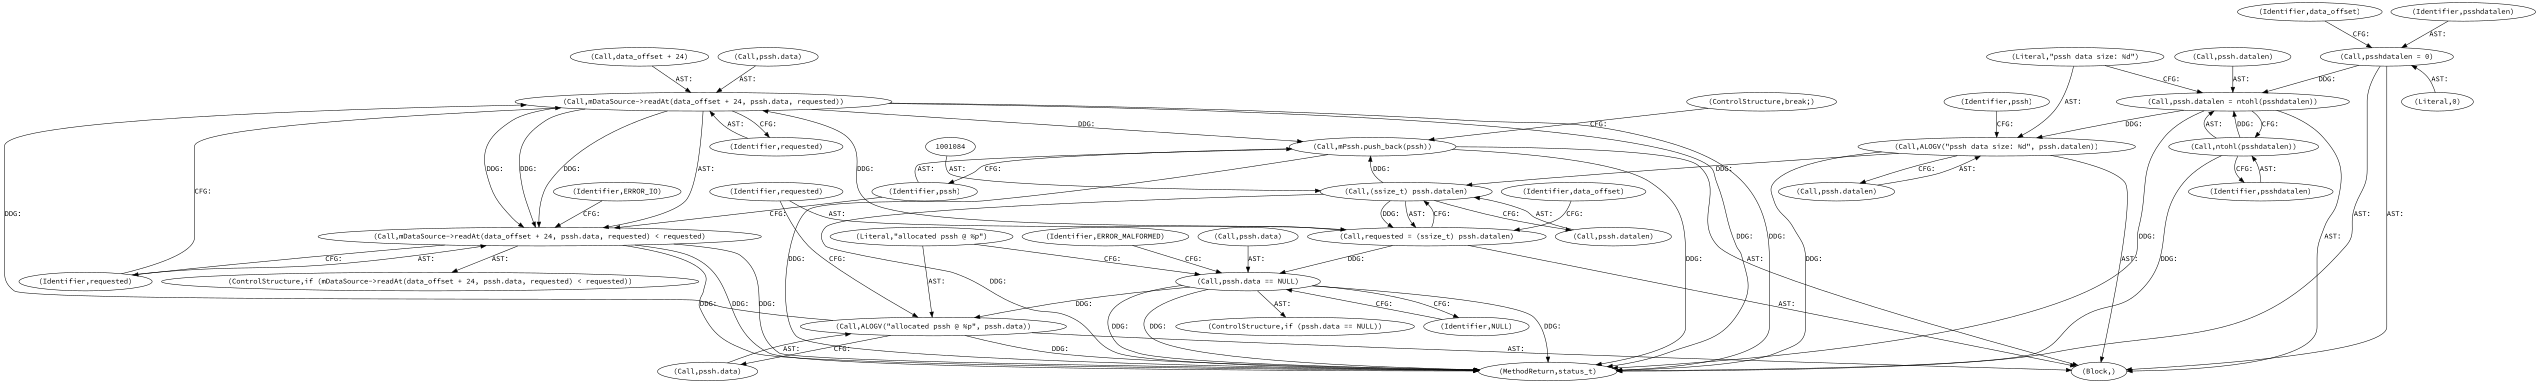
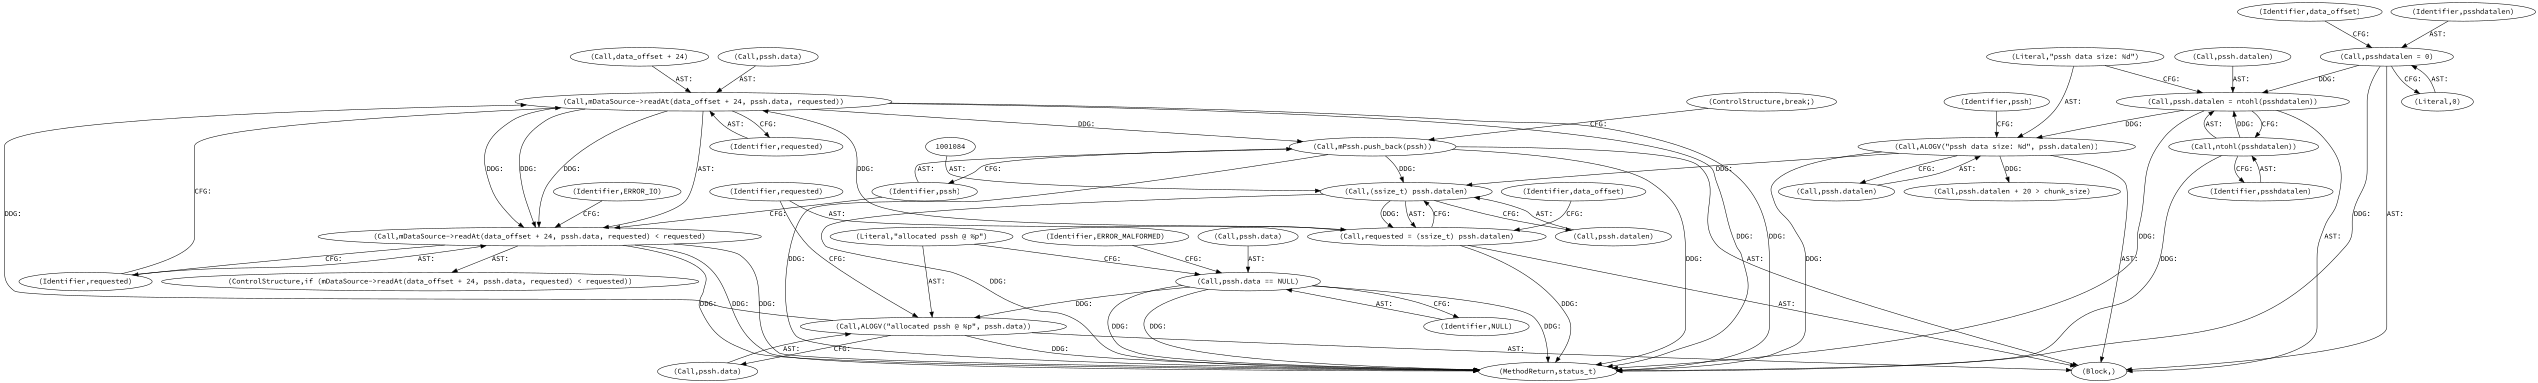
edge "(Call,psshdatalen = 0)" -> "(Literal,0)": added, label "CFG:"
edge "(Call,(ssize_t) pssh.datalen)" -> "(Call,mPssh.push_back(pssh))": reversed
node "(Call,pssh.datalen + 20 > chunk_size)": added
edge "(Call,psshdatalen = 0)" -> "(MethodReturn,status_t)": label "AST: " -> "DDG: "
edge "(Call,requested = (ssize_t) pssh.datalen)" -> "(Call,pssh.data == NULL)": now "(Call,requested = (ssize_t) pssh.datalen)" -> "(MethodReturn,status_t)"
edge "(Identifier,NULL)" -> "(Call,pssh.data == NULL)": label "CFG: " -> "AST: "
node "(ControlStructure,if (pssh.data == NULL))": removed
